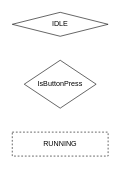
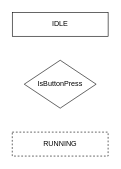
node "IDLE": shape diamond -> rectangle
